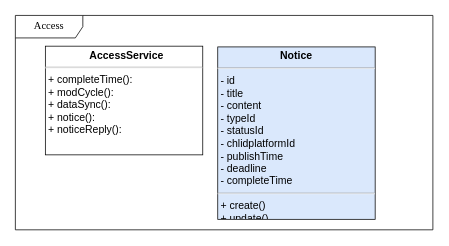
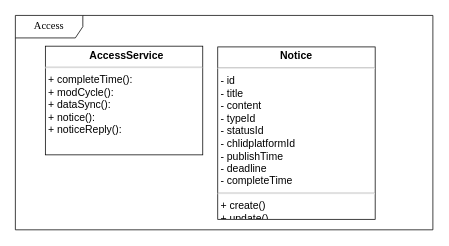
node "Notice - id - title - content - typeId - statusId - chlidplatformId - publishTime - deadline - completeTime + create() + update()": fillcolor #dae8fc -> #ffffff
